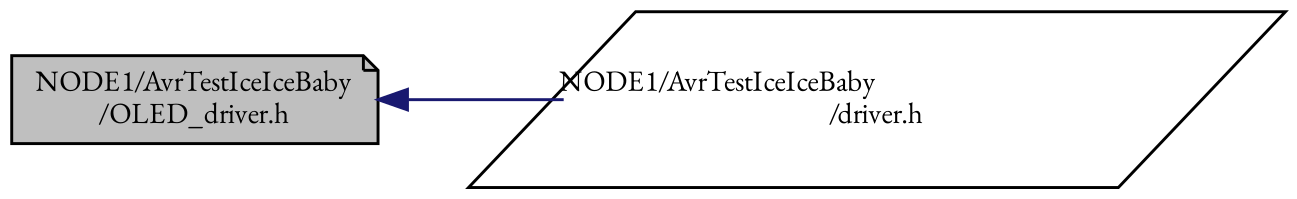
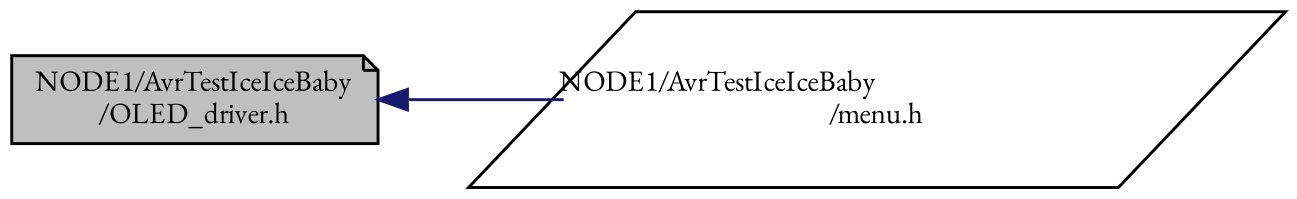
node "NODE1/AvrTestIceIceBaby /driver.h": label "NODE1/AvrTestIceIceBaby /driver.h" -> "NODE1/AvrTestIceIceBaby /menu.h"
